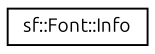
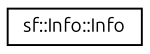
node "sf::Font::Info": label "sf::Font::Info" -> "sf::Info::Info"
